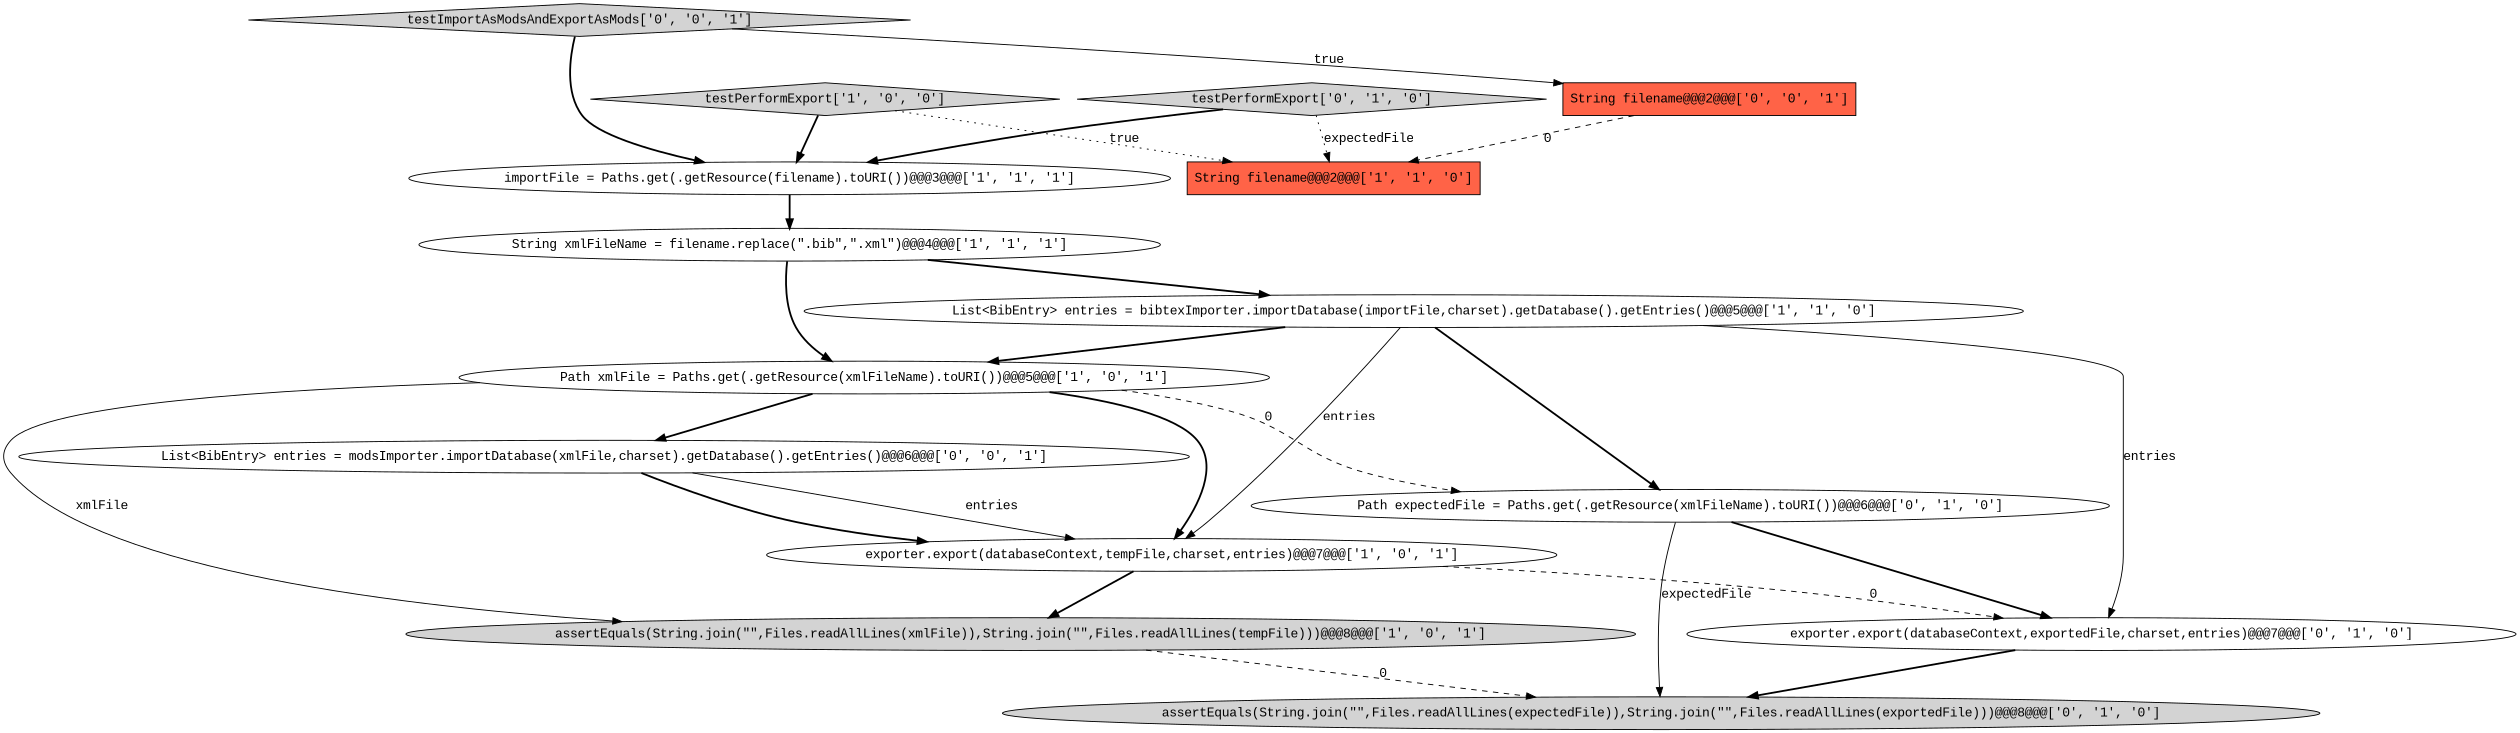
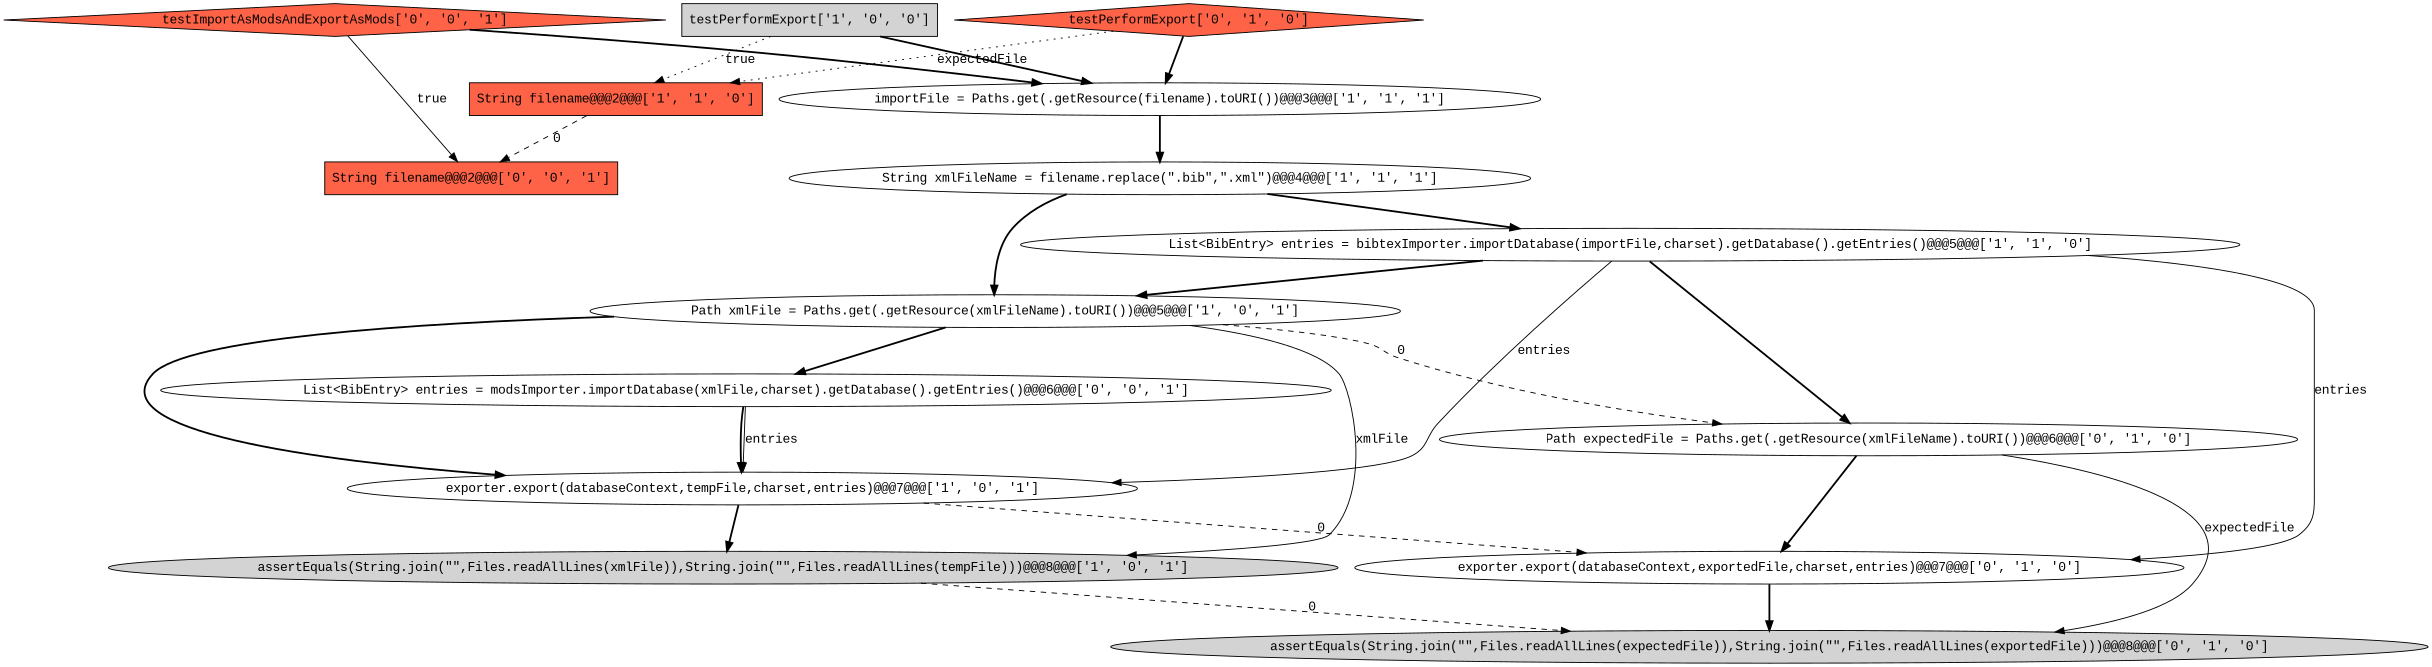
node "testImportAsModsAndExportAsMods['0', '0', '1']": fillcolor lightgray -> tomato
node "testPerformExport['1', '0', '0']": shape diamond -> box
node "testPerformExport['0', '1', '0']": fillcolor lightgray -> tomato
edge "String filename@@@2@@@['0', '0', '1']" -> "String filename@@@2@@@['1', '1', '0']": reversed
